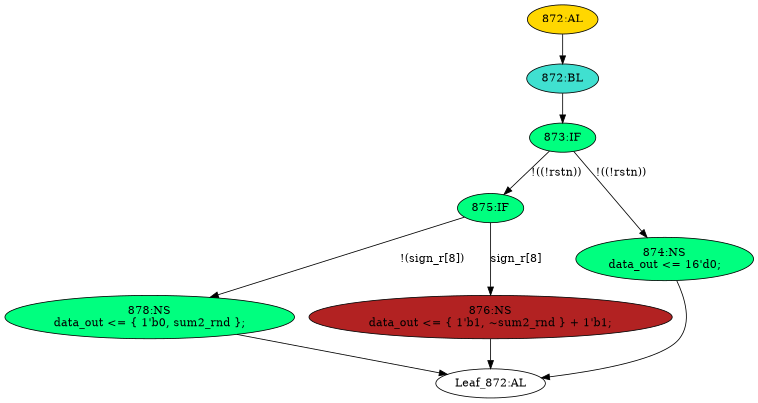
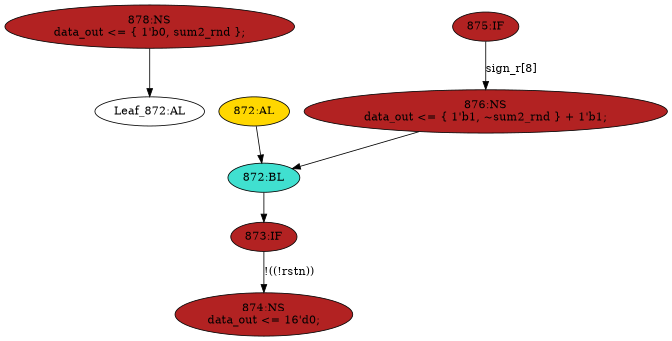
node "873:IF": fillcolor springgreen -> firebrick
edge "873:IF" -> "875:IF": removed, label "!((!rstn))"
node "875:IF": fillcolor springgreen -> firebrick
edge "875:IF" -> "878:NS data_out <= { 1'b0, sum2_rnd };": removed, label "!(sign_r[8])"
node "874:NS data_out <= 16'd0;": fillcolor springgreen -> firebrick
node "878:NS data_out <= { 1'b0, sum2_rnd };": fillcolor springgreen -> firebrick
edge "876:NS data_out <= { 1'b1, ~sum2_rnd } + 1'b1;" -> "Leaf_872:AL": now "876:NS data_out <= { 1'b1, ~sum2_rnd } + 1'b1;" -> "872:BL"
edge "874:NS data_out <= 16'd0;" -> "Leaf_872:AL": removed
